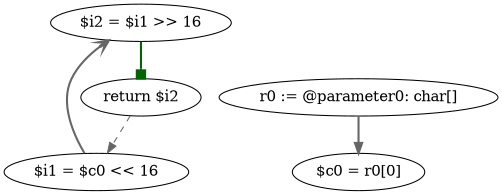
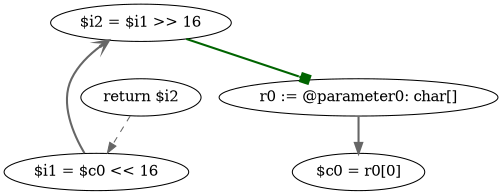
edge "$i2 = $i1 >> 16" -> "return $i2": now "$i2 = $i1 >> 16" -> "r0 := @parameter0: char[]"
